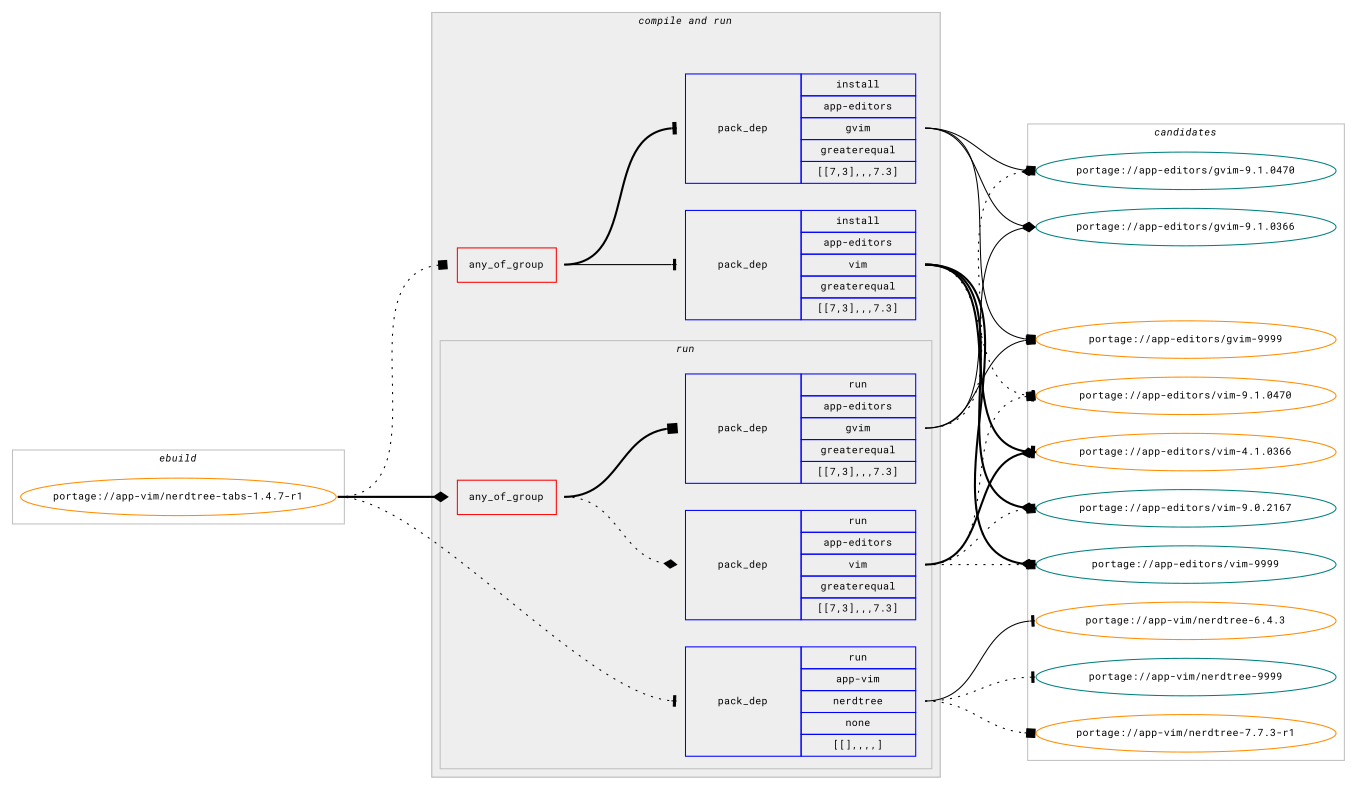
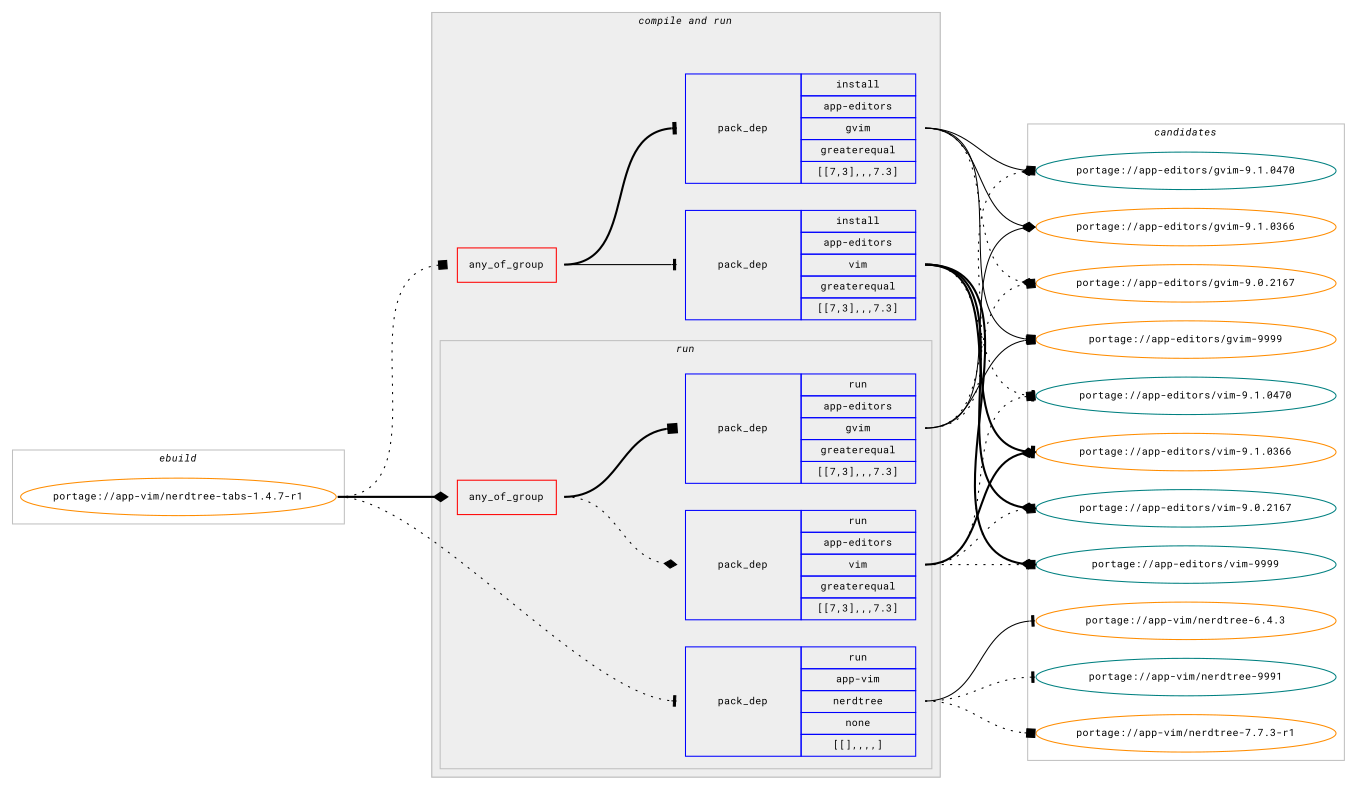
node "portage://app-editors/gvim-9.1.0366": color teal -> darkorange
node "portage://app-editors/gvim-9.0.2167": added
node "portage://app-editors/vim-9.1.0470": color darkorange -> teal
node "portage://app-editors/vim-4.1.0366": label "portage://app-editors/vim-4.1.0366" -> "portage://app-editors/vim-9.1.0366"
node "portage://app-vim/nerdtree-9999": label "portage://app-vim/nerdtree-9999" -> "portage://app-vim/nerdtree-9991"
